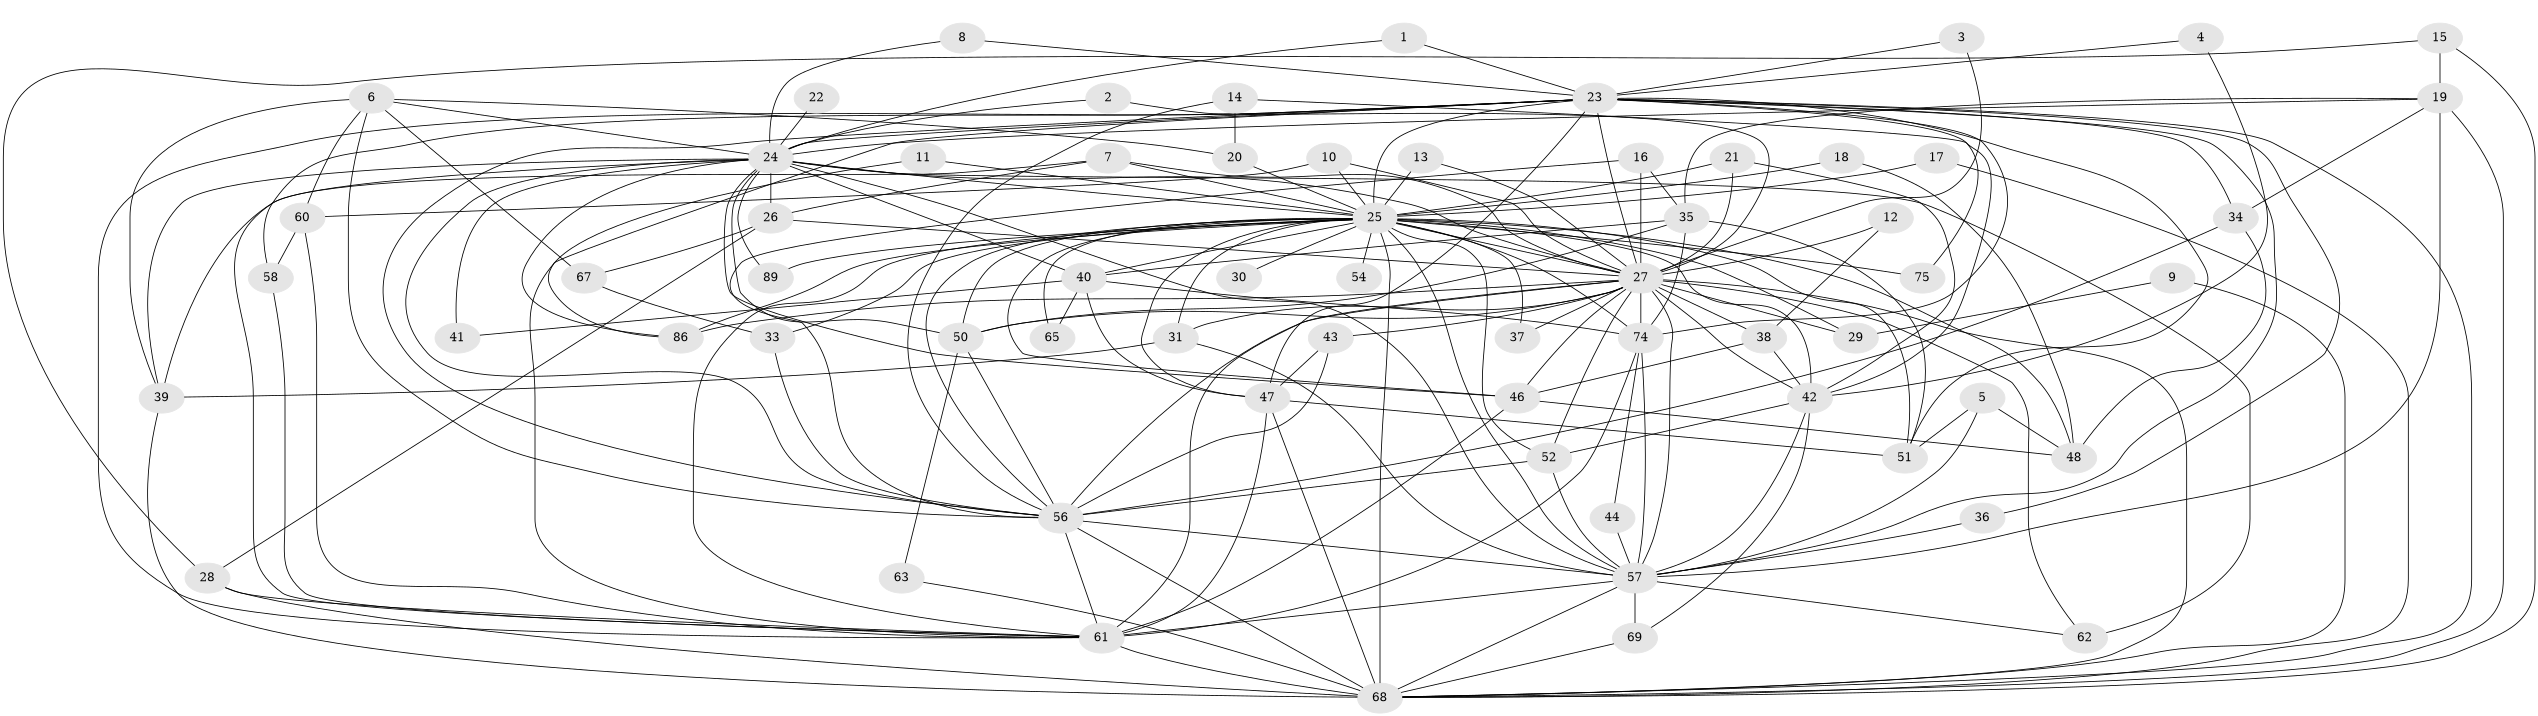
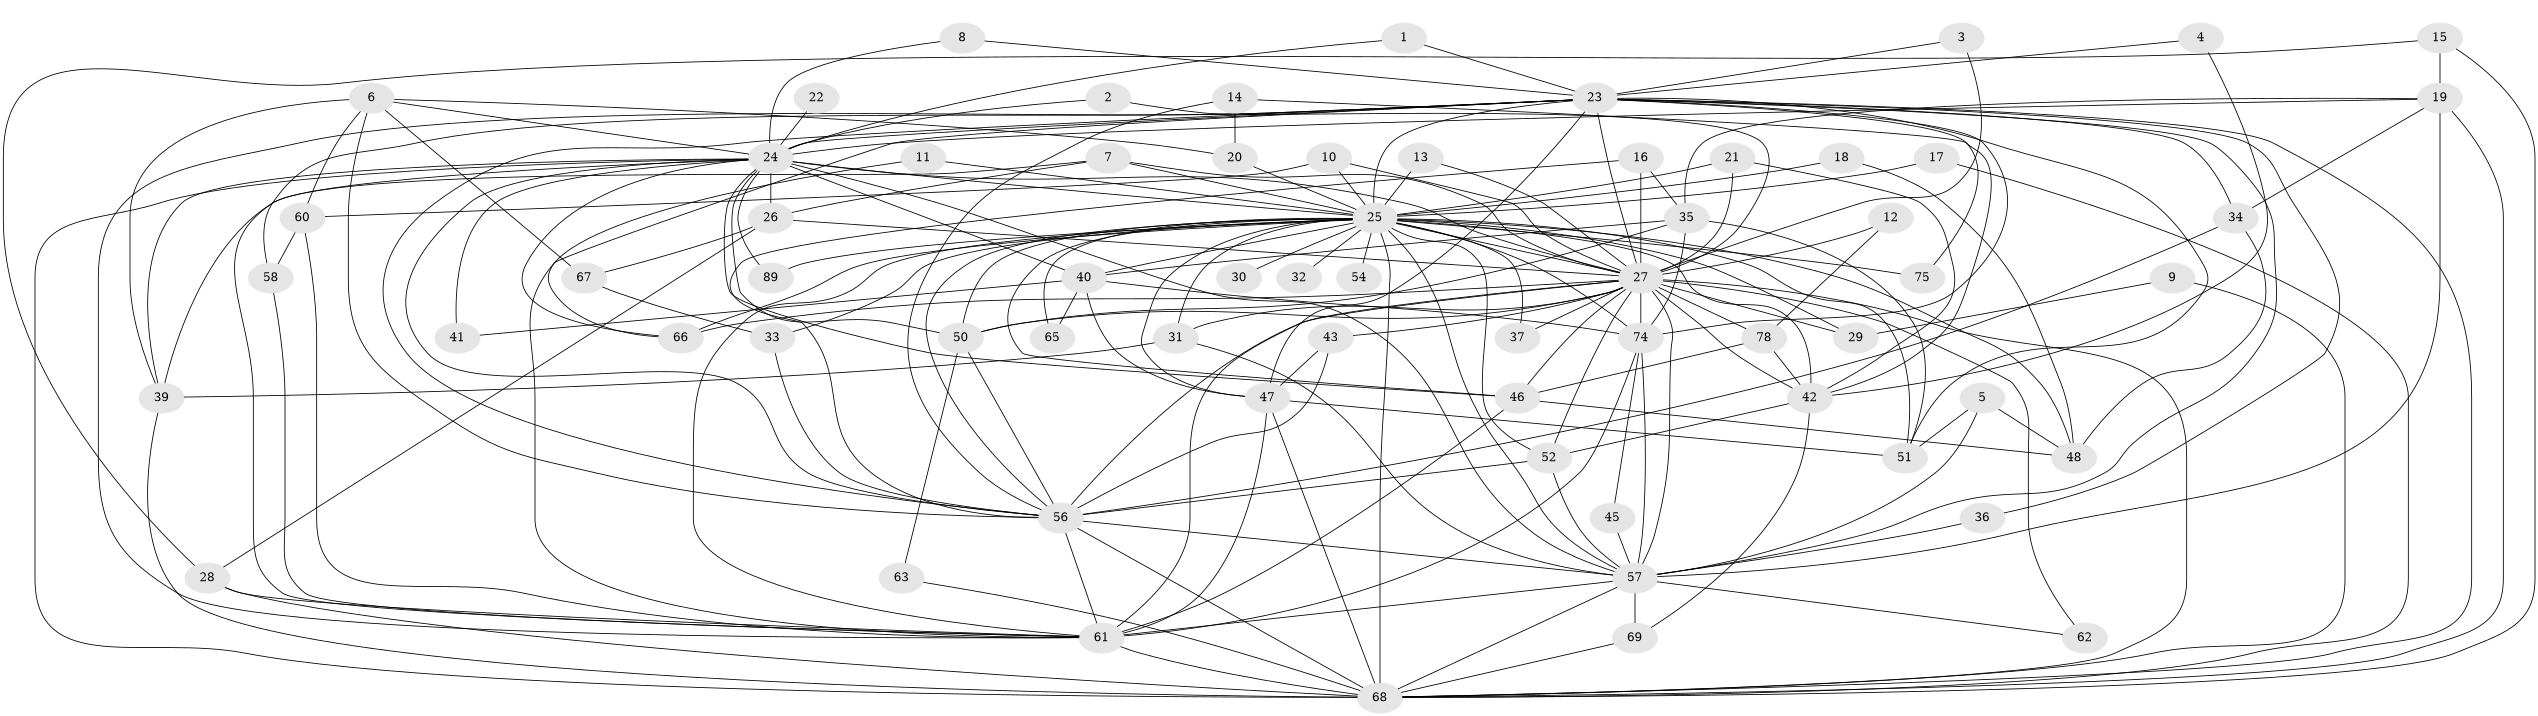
edge "24" -- "62": now "24" -- "68"
node "32": added
node "86": label "86" -> "66"
node "38": label "38" -> "78"
edge "42" -- "57": removed
node "44": label "44" -> "45"
